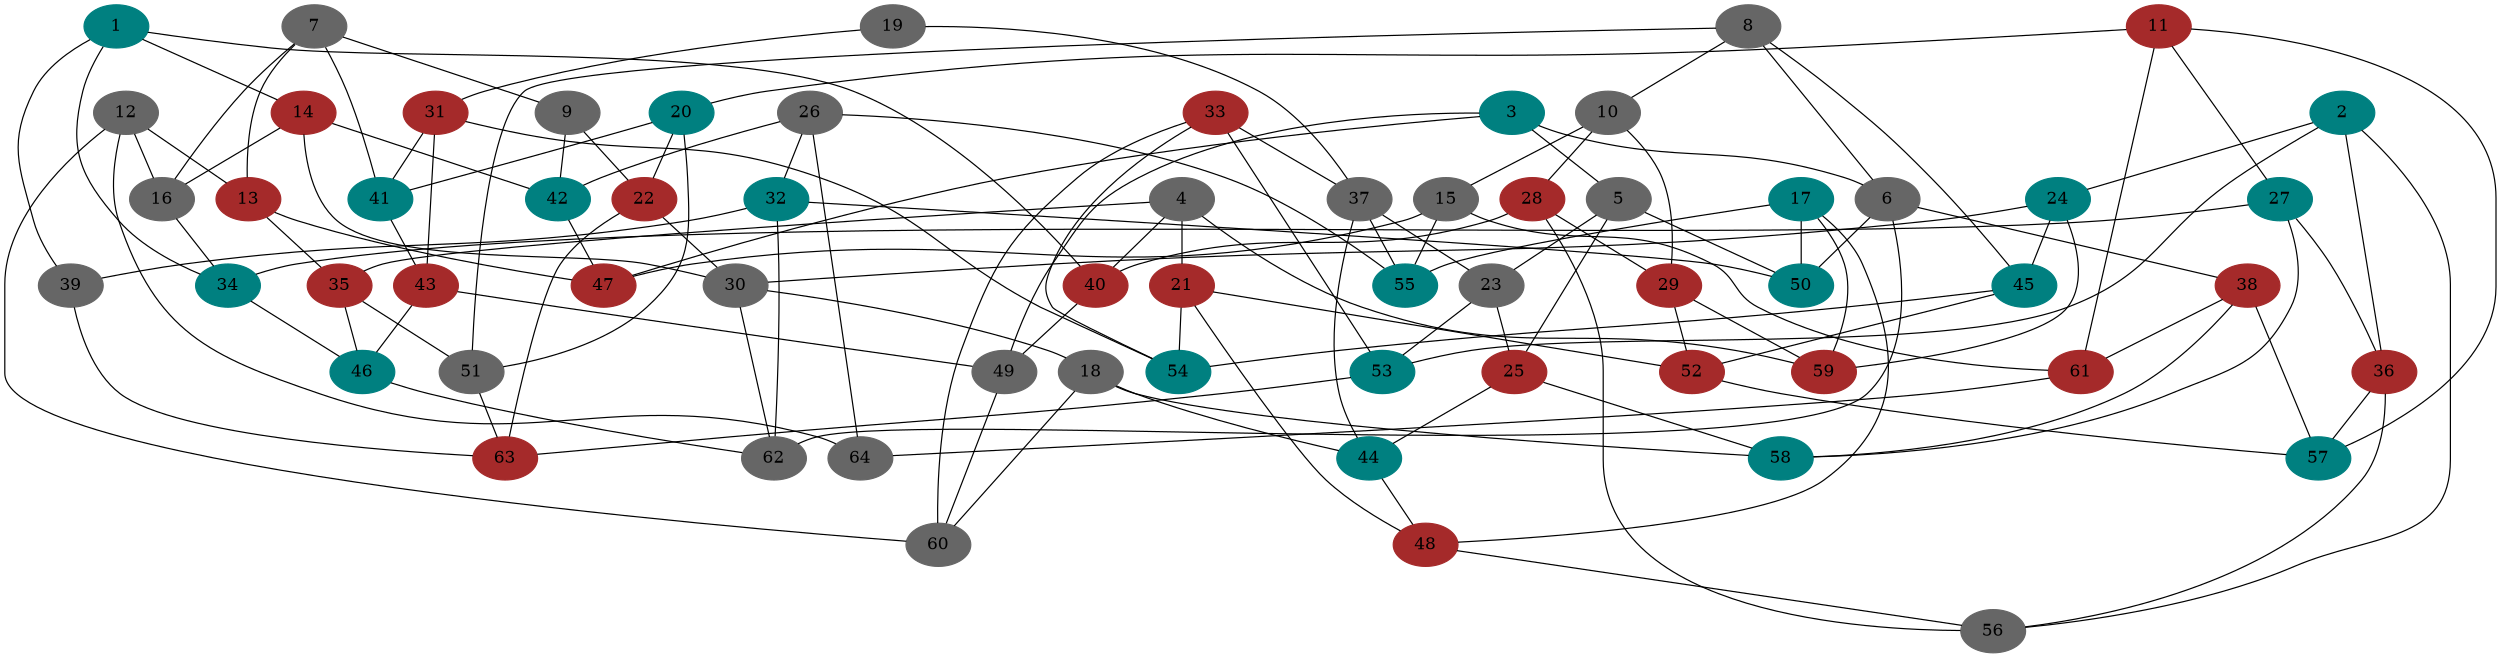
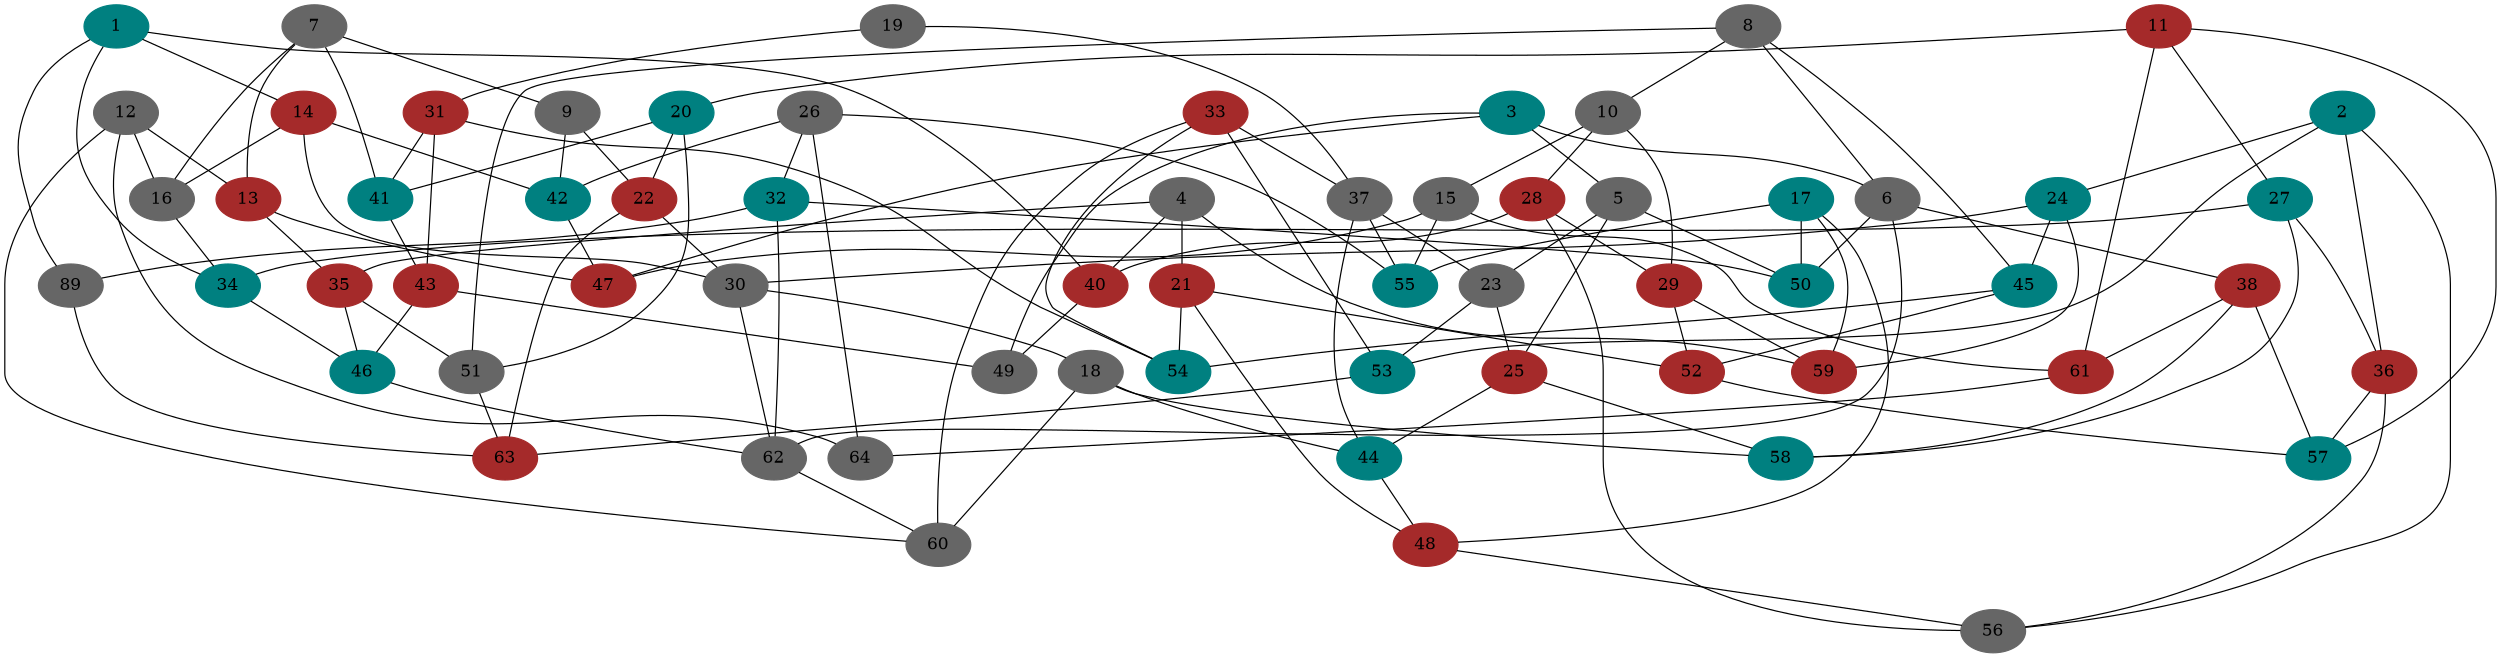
node "39": label "39" -> "89"
edge "49" -- "60": now "62" -- "60"
